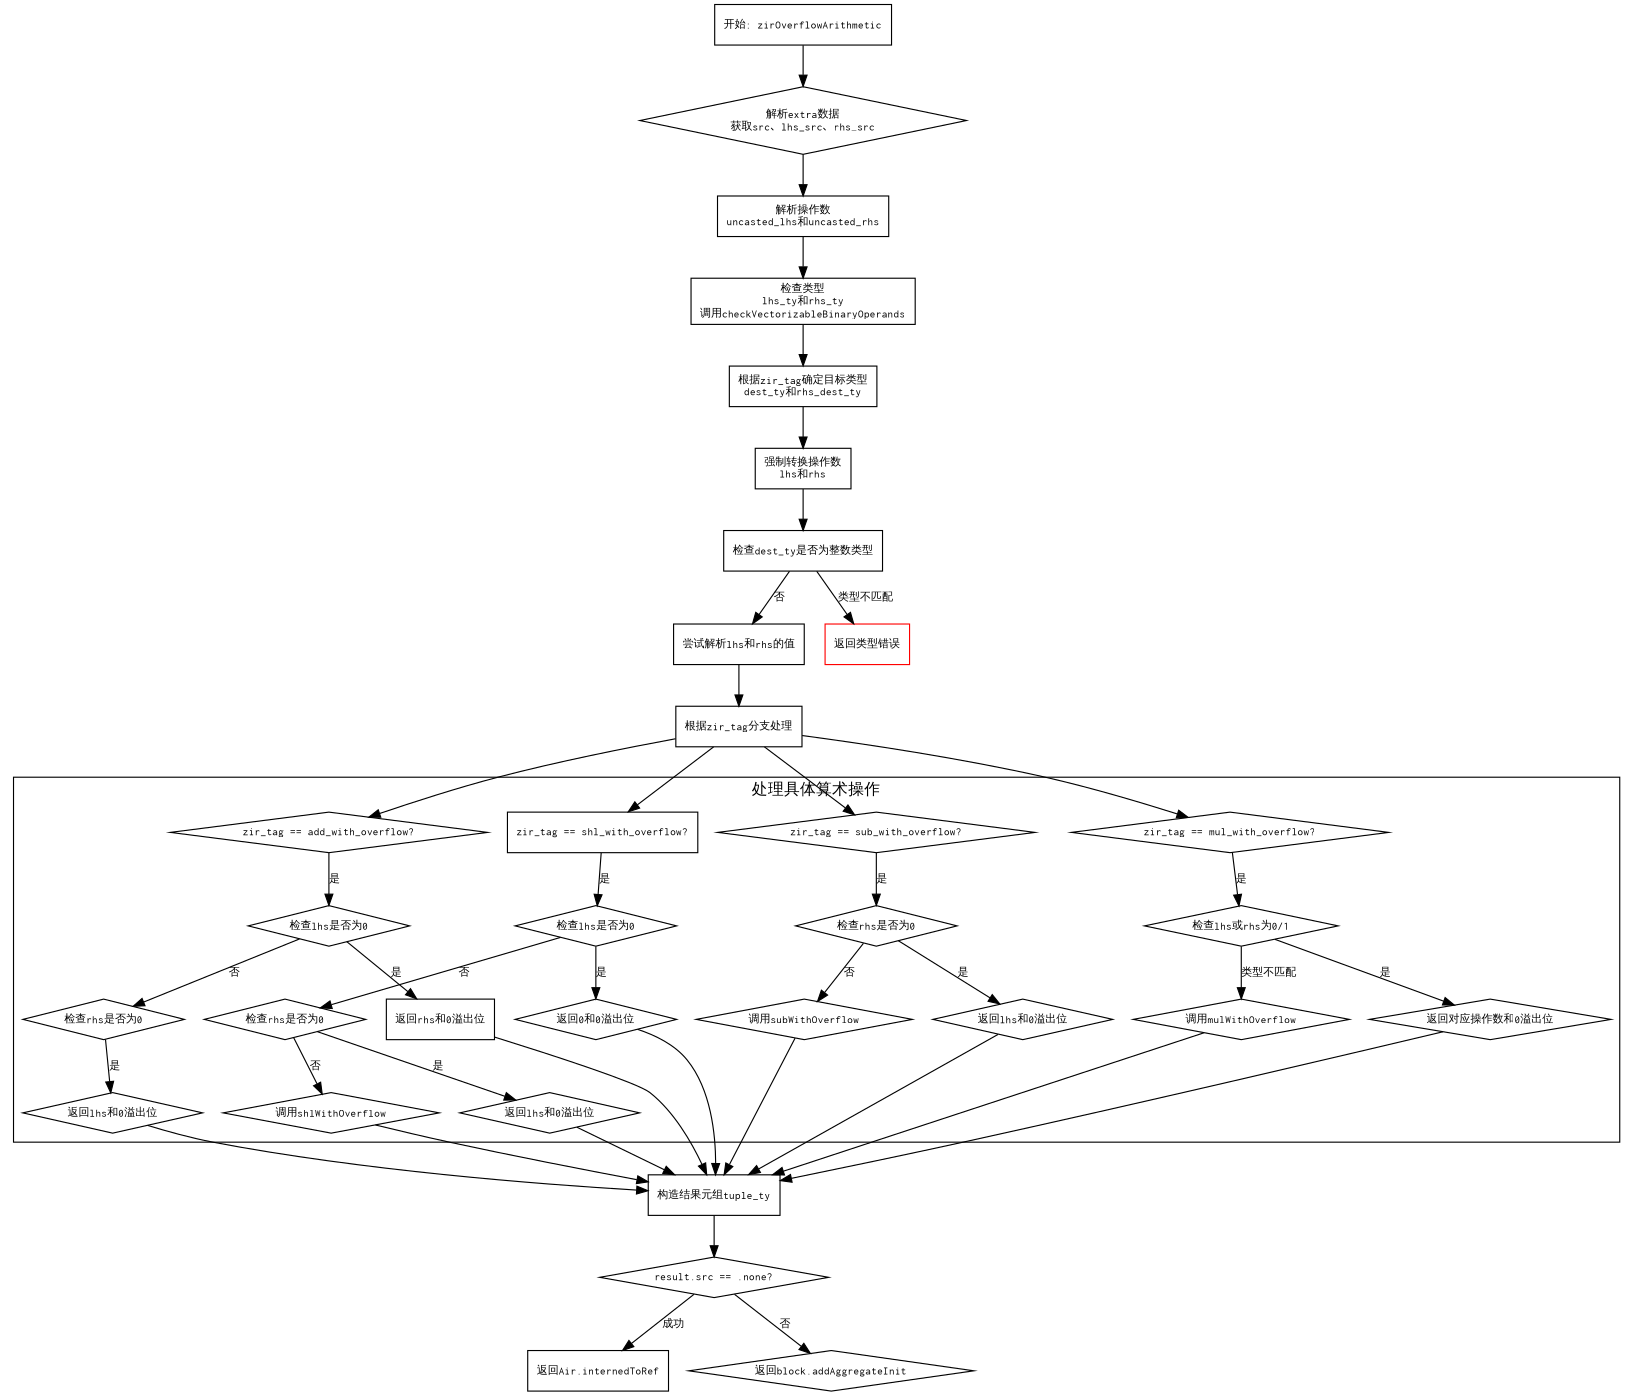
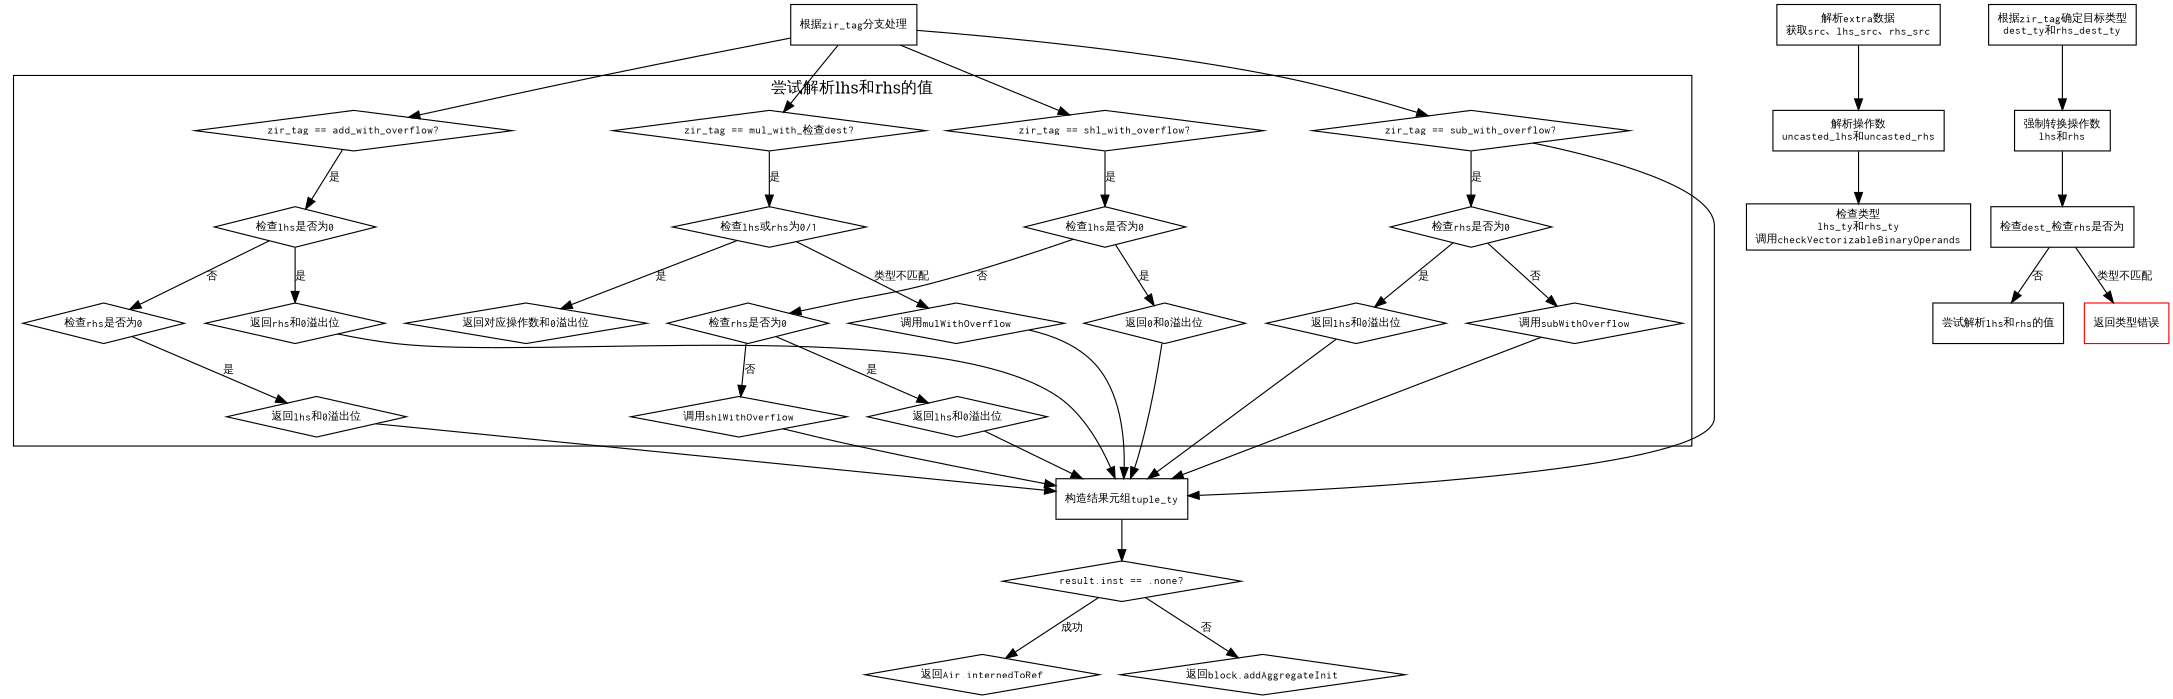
node "开始: zirOverflowArithmetic": removed
node "解析extra数据 获取src、lhs_src、rhs_src": shape diamond -> box
edge "检查类型 lhs_ty和rhs_ty 调用checkVectorizableBinaryOperands" -> "根据zir_tag确定目标类型 dest_ty和rhs_dest_ty": removed
node "检查dest_ty是否为整数类型": label "检查dest_ty是否为整数类型" -> "检查dest_检查rhs是否为"
edge "尝试解析lhs和rhs的值" -> "根据zir_tag分支处理": removed
cluster "处理具体算术操作": label "处理具体算术操作" -> "尝试解析lhs和rhs的值"
node "zir_tag == shl_with_overflow?": shape box -> diamond
node "zir_tag == mul_with_overflow?": label "zir_tag == mul_with_overflow?" -> "zir_tag == mul_with_检查dest?"
node "返回rhs和0溢出位": shape box -> diamond
edge "返回对应操作数和0溢出位" -> "构造结果元组tuple_ty": now "zir_tag == sub_with_overflow?" -> "构造结果元组tuple_ty"
node "result.src == .none?": label "result.src == .none?" -> "result.inst == .none?"
node "返回Air.internedToRef": shape box -> diamond
